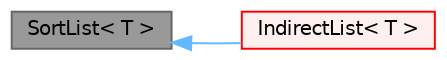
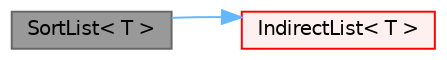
edge "IndirectList< T >" -> "SortList< T >": reversed
